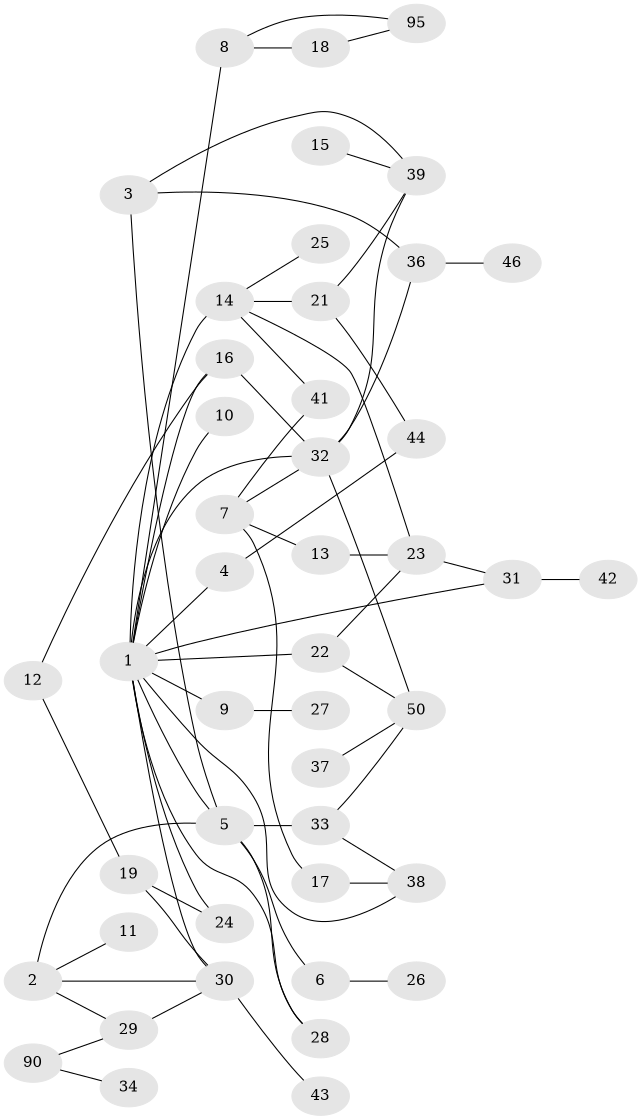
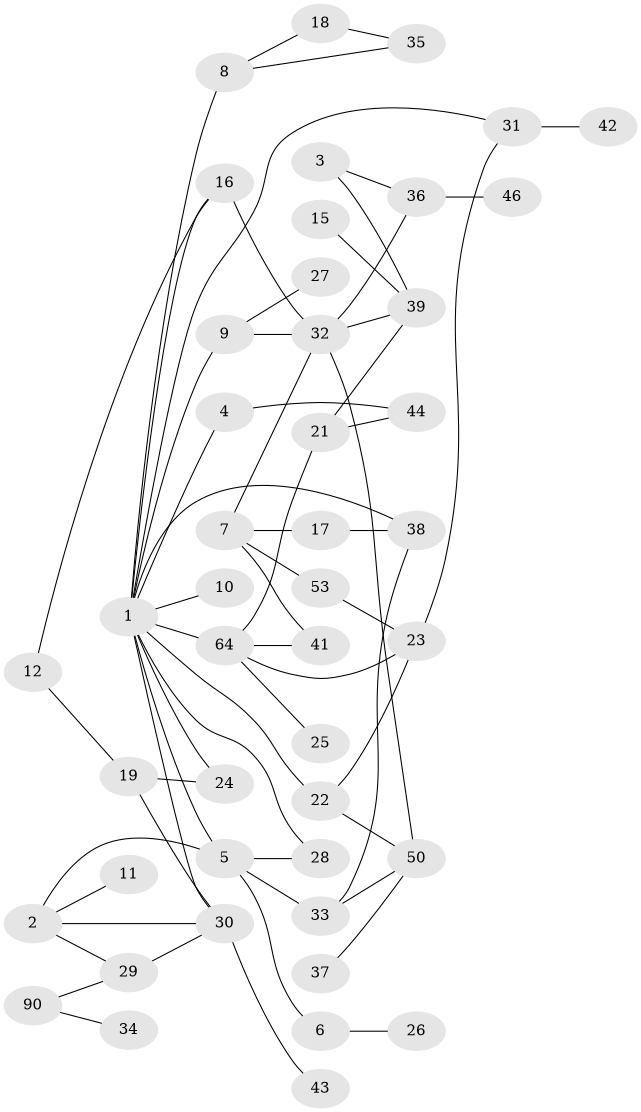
node "95": label "95" -> "35"
node "14": label "14" -> "64"
edge "32" -- "1": now "32" -- "9"
node "13": label "13" -> "53"
edge "3" -- "5": removed
